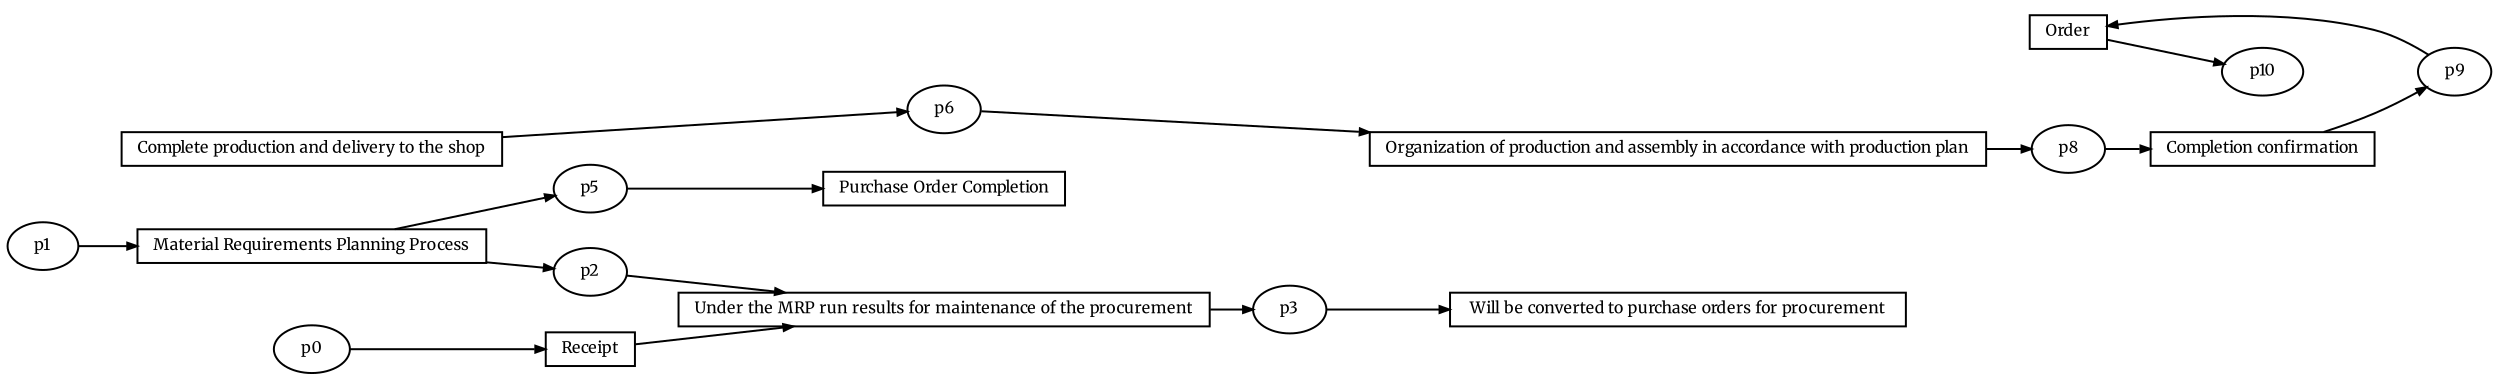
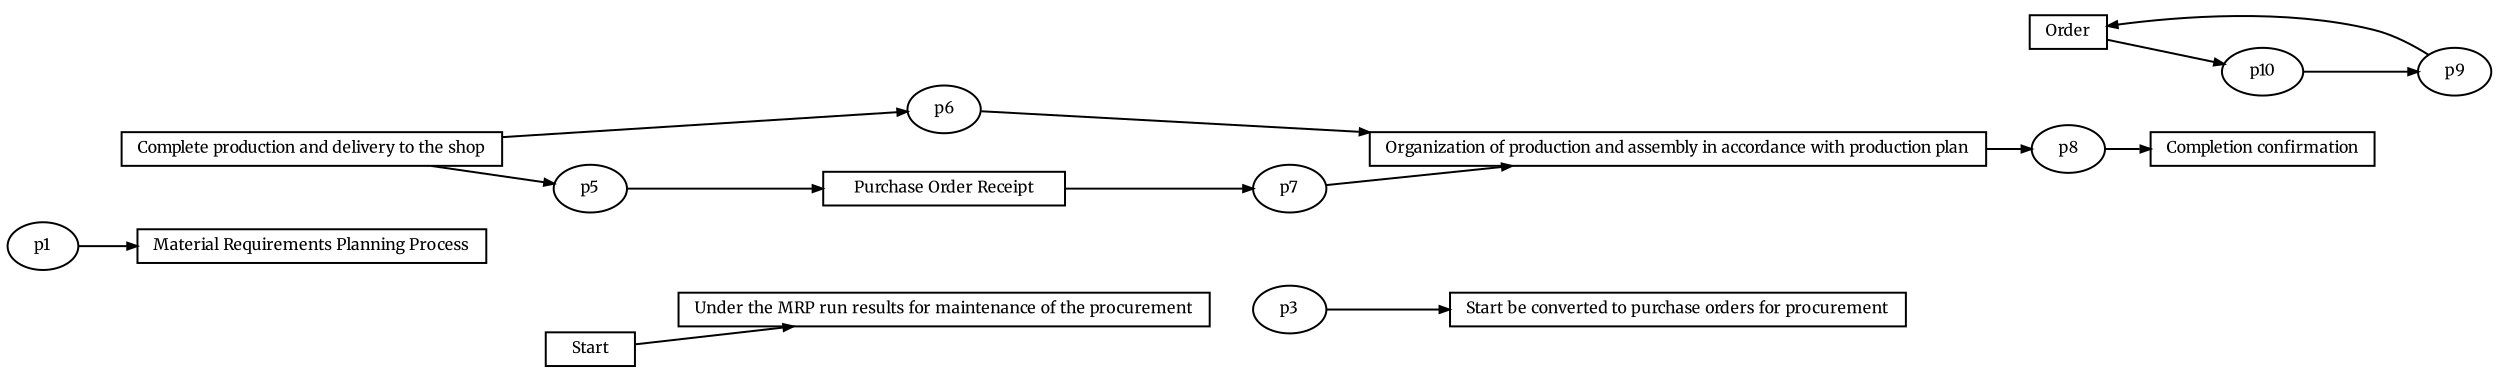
edge "Completion confirmation" -> "p9": now "p10" -> "p9"
node "Purchase Order Completion": label "Purchase Order Completion" -> "Purchase Order Receipt"
node "p7": added
edge "Material Requirements Planning Process" -> "p5": now "Complete production and delivery to the shop" -> "p5"
node "p2": removed
edge "Under the MRP run results for maintenance of the procurement" -> "p3": removed
node "Will be converted to purchase orders for procurement": label "Will be converted to purchase orders for procurement" -> "Start be converted to purchase orders for procurement"
node "p0": removed
node "Receipt": label "Receipt" -> "Start"
